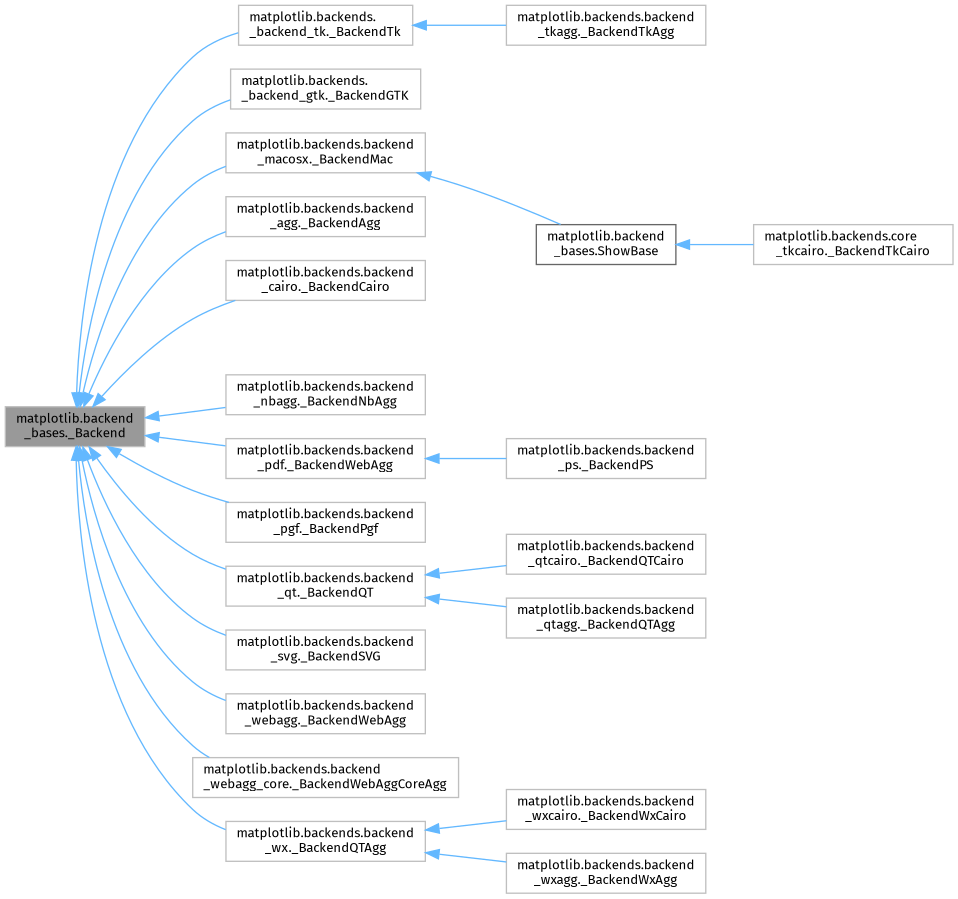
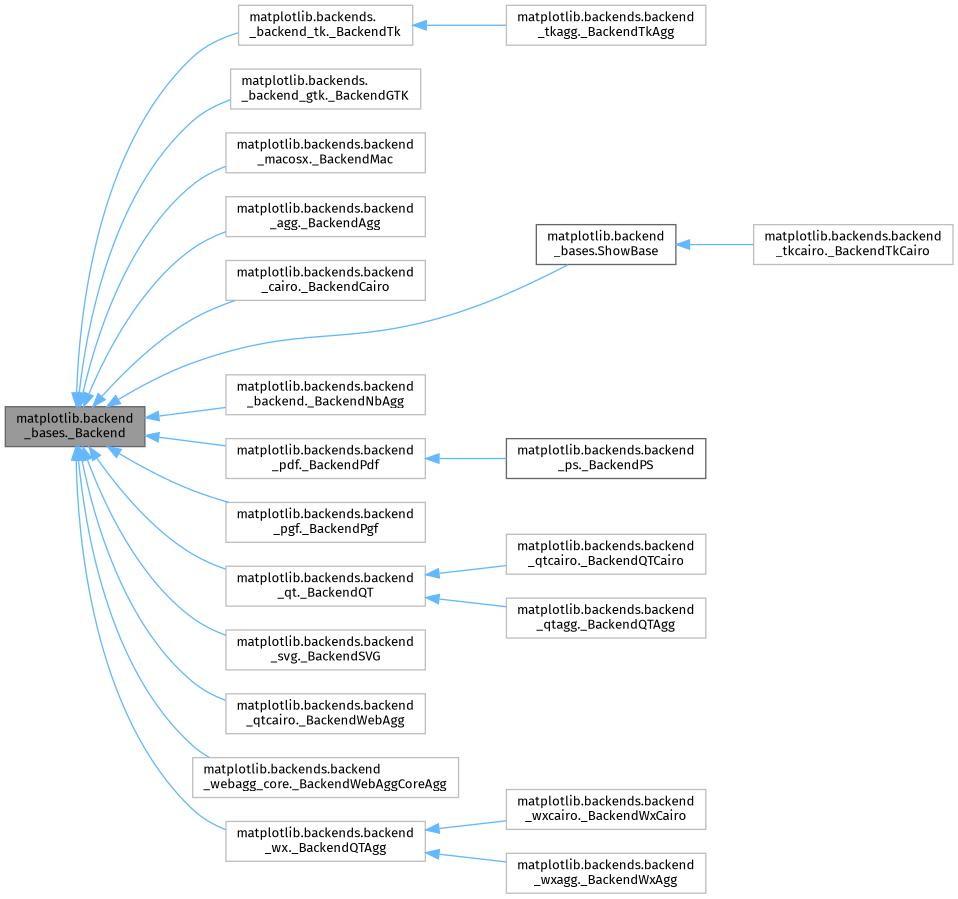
edge "matplotlib.backend _bases.ShowBase" -> "matplotlib.backends.backend _macosx._BackendMac": now "matplotlib.backend _bases.ShowBase" -> "matplotlib.backend _bases._Backend"
node "matplotlib.backends.core _tkcairo._BackendTkCairo": label "matplotlib.backends.core _tkcairo._BackendTkCairo" -> "matplotlib.backends.backend _tkcairo._BackendTkCairo"
node "matplotlib.backends.backend _nbagg._BackendNbAgg": label "matplotlib.backends.backend _nbagg._BackendNbAgg" -> "matplotlib.backends.backend _backend._BackendNbAgg"
node "matplotlib.backend _bases._Backend": color grey75 -> gray40
node "matplotlib.backends.backend _pdf._BackendWebAgg": label "matplotlib.backends.backend _pdf._BackendWebAgg" -> "matplotlib.backends.backend _pdf._BackendPdf"
node "matplotlib.backends.backend _ps._BackendPS": color grey75 -> gray40
node "matplotlib.backends.backend _webagg._BackendWebAgg": label "matplotlib.backends.backend _webagg._BackendWebAgg" -> "matplotlib.backends.backend _qtcairo._BackendWebAgg"
